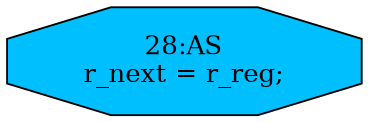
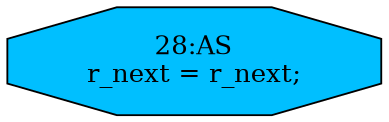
node "28:AS r_next = r_reg;": label "28:AS r_next = r_reg;" -> "28:AS r_next = r_next;"
